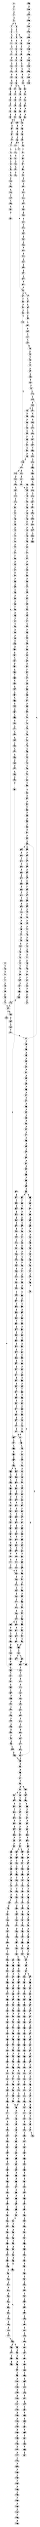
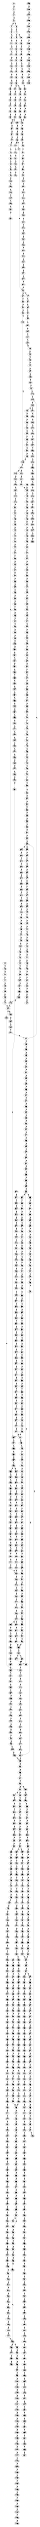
edge "S120" -> "S126": reversed
edge "S910" -> "S916": now "S904" -> "S916"
